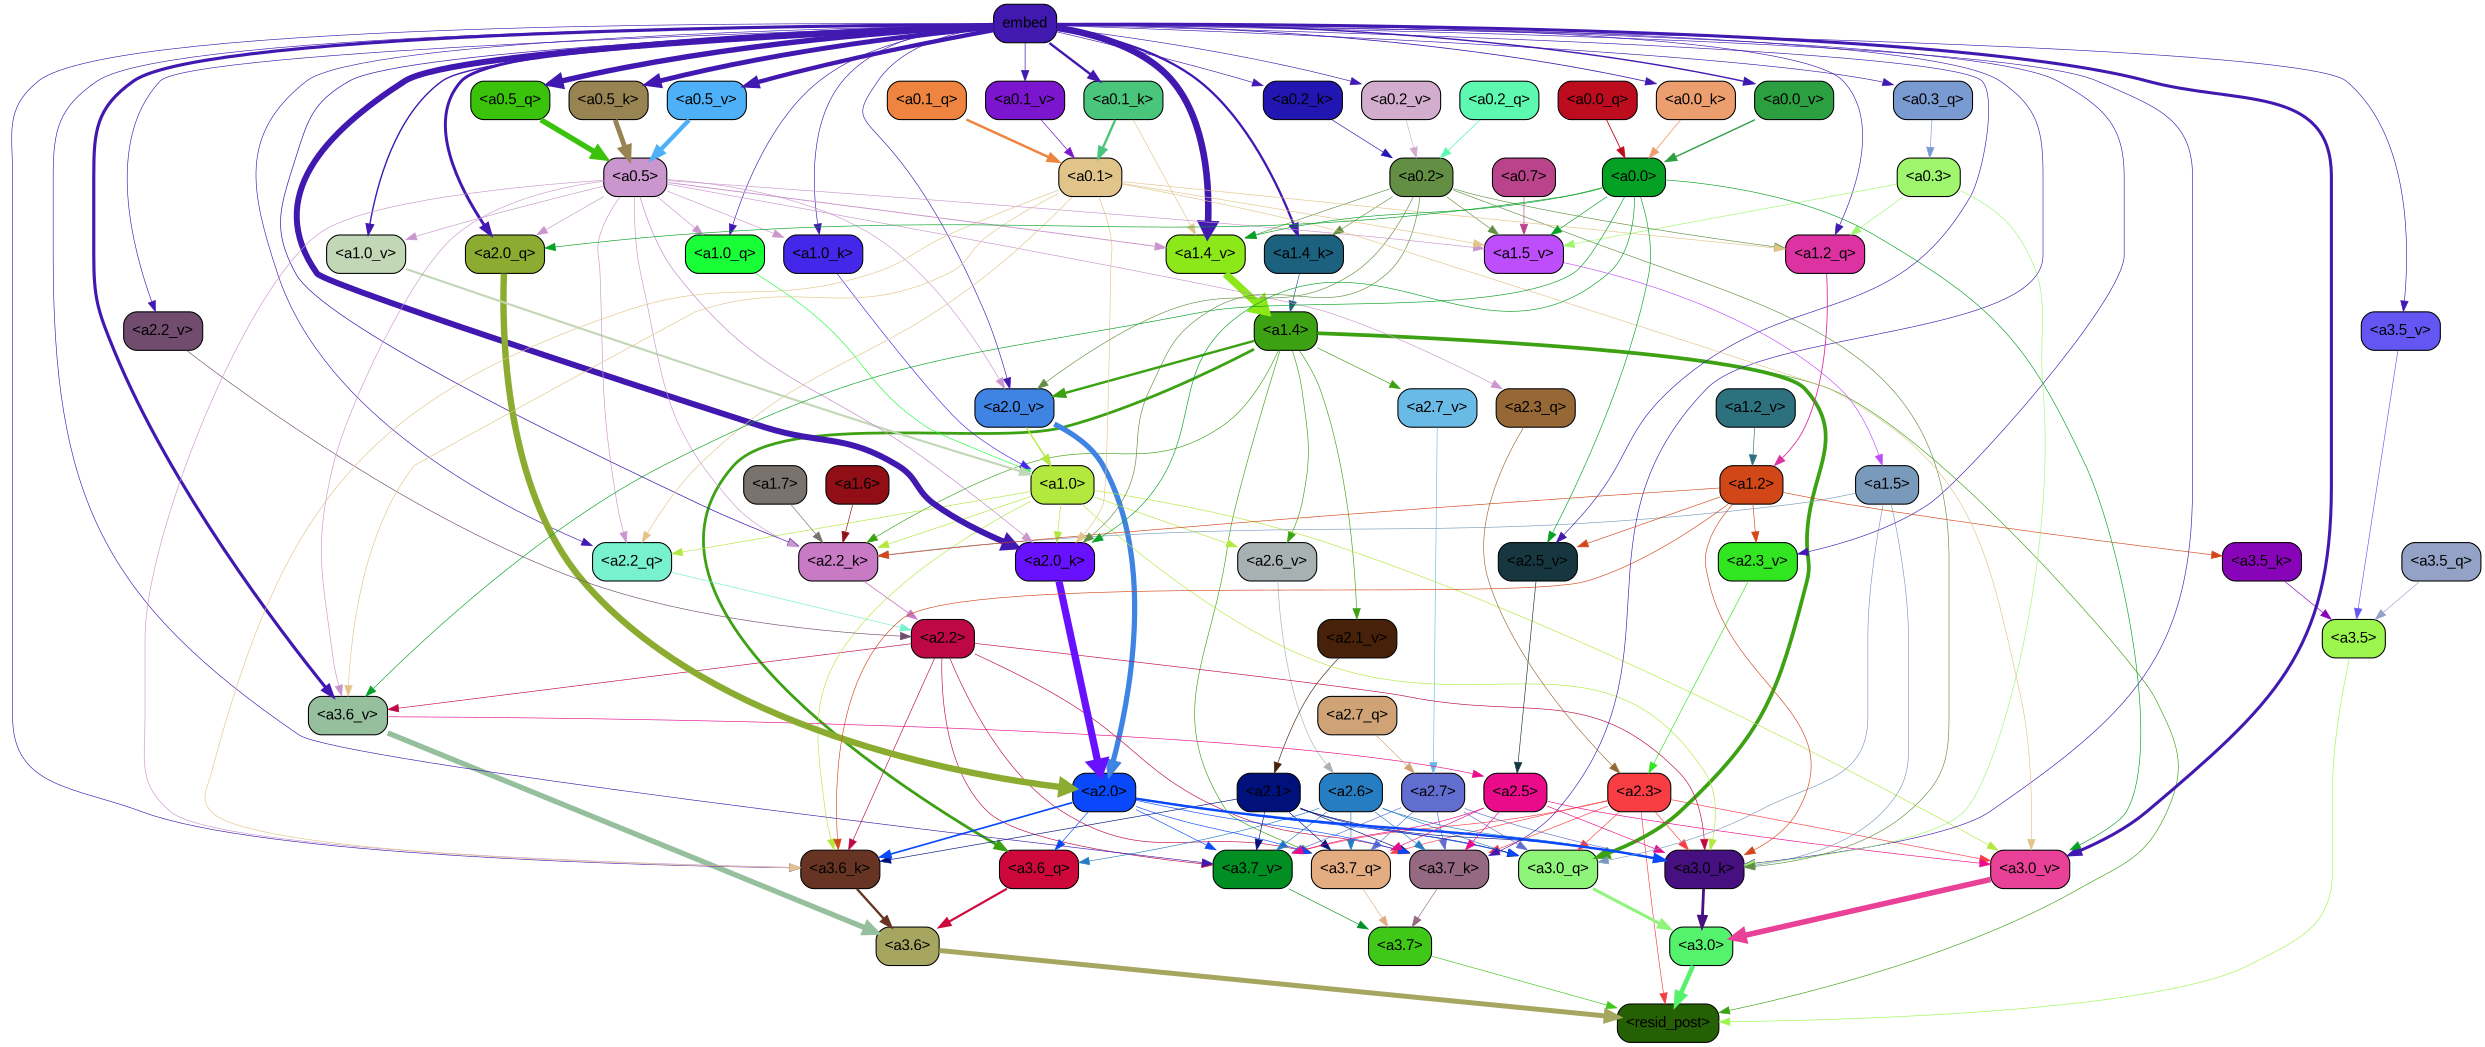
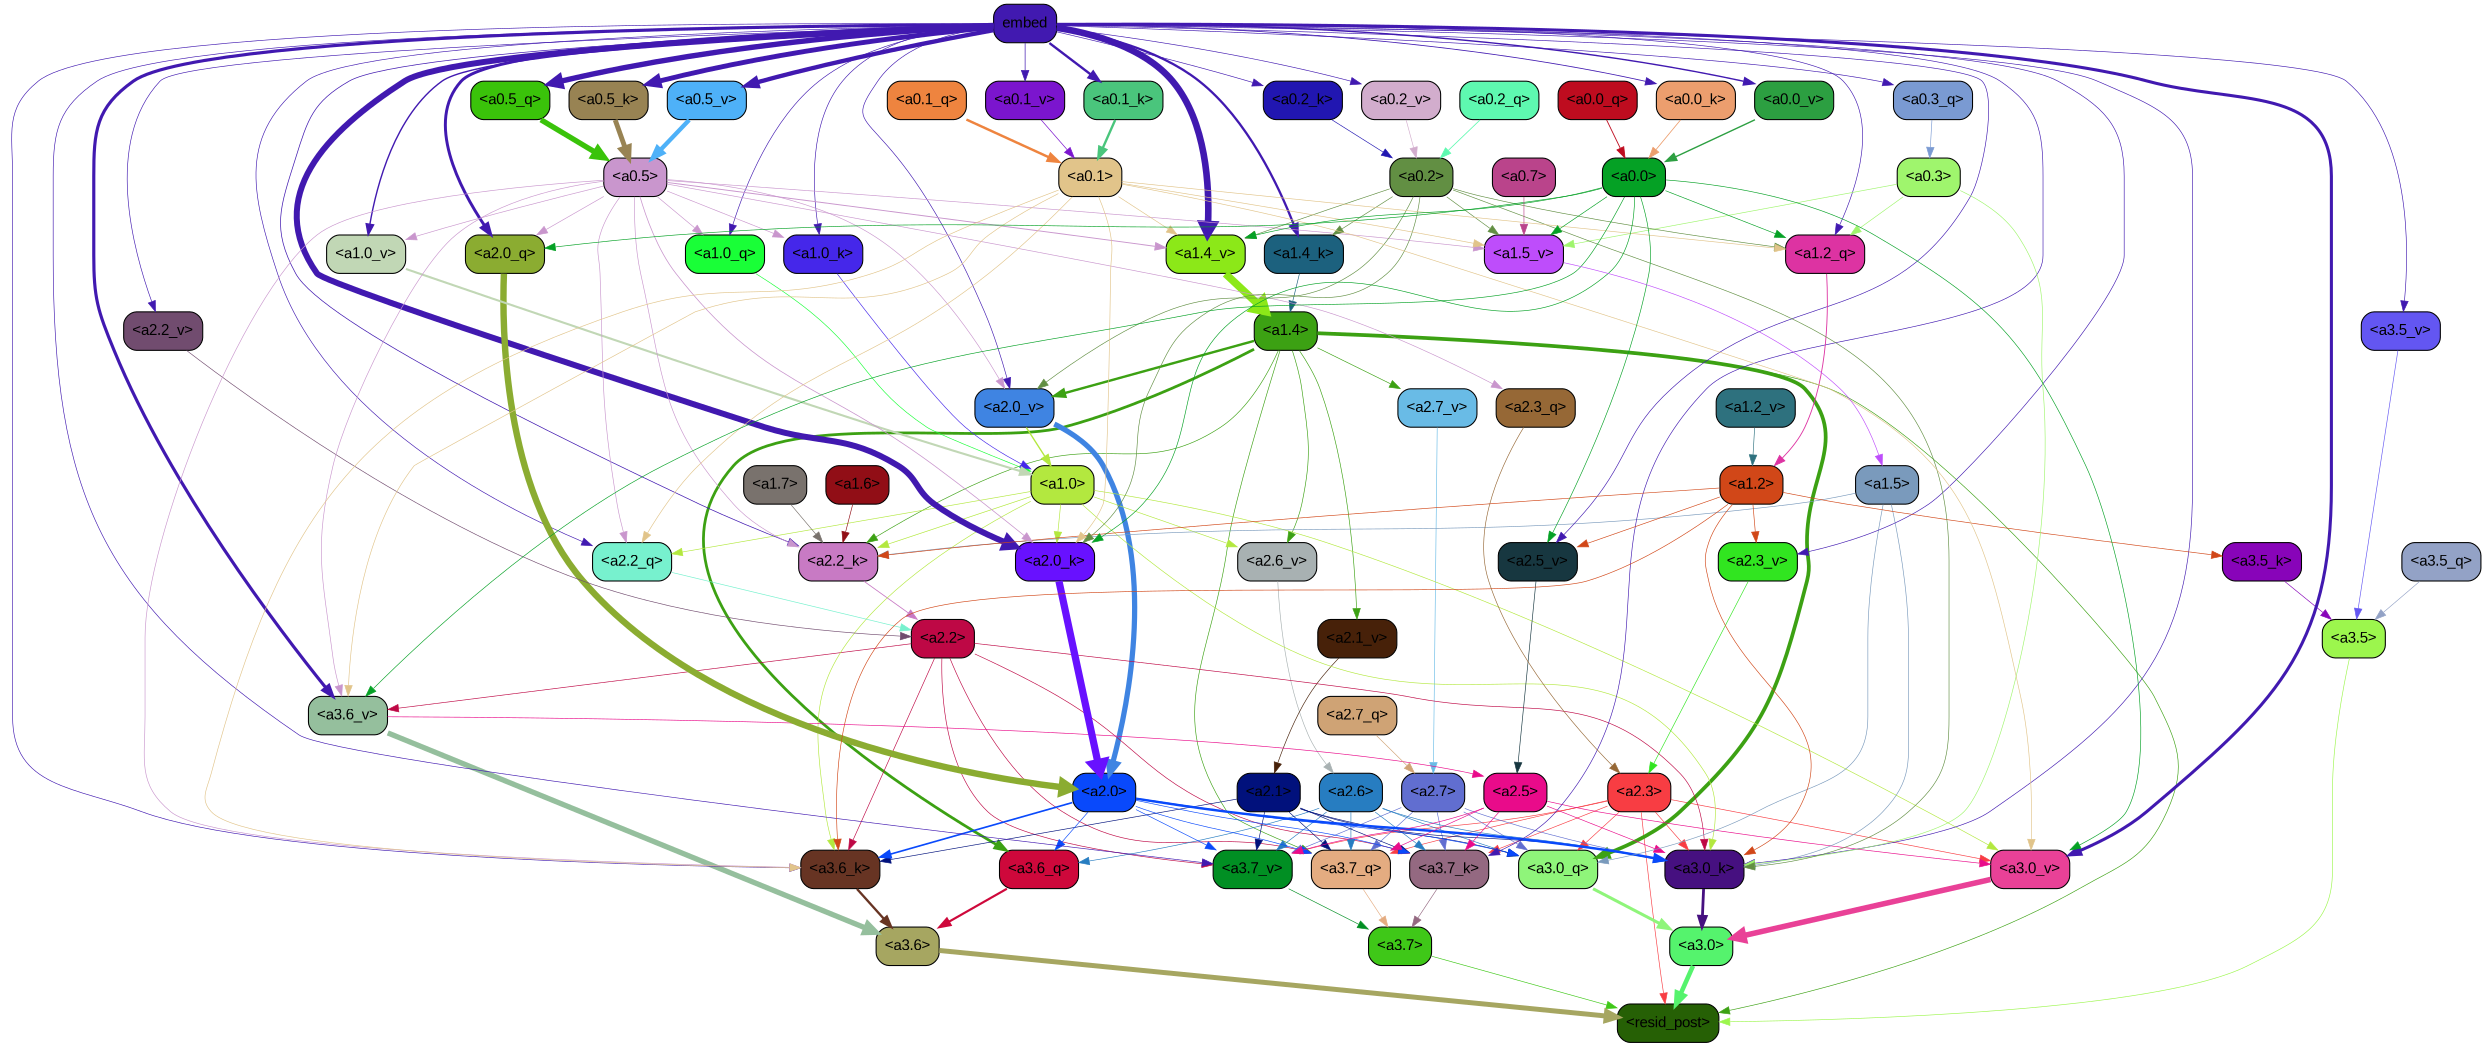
edge "<a0.1_k>" -> "<a1.4_v>": now "<a0.1>" -> "<a1.4_v>"
edge "<a0.0>" -> "<a1.2_q>": added
